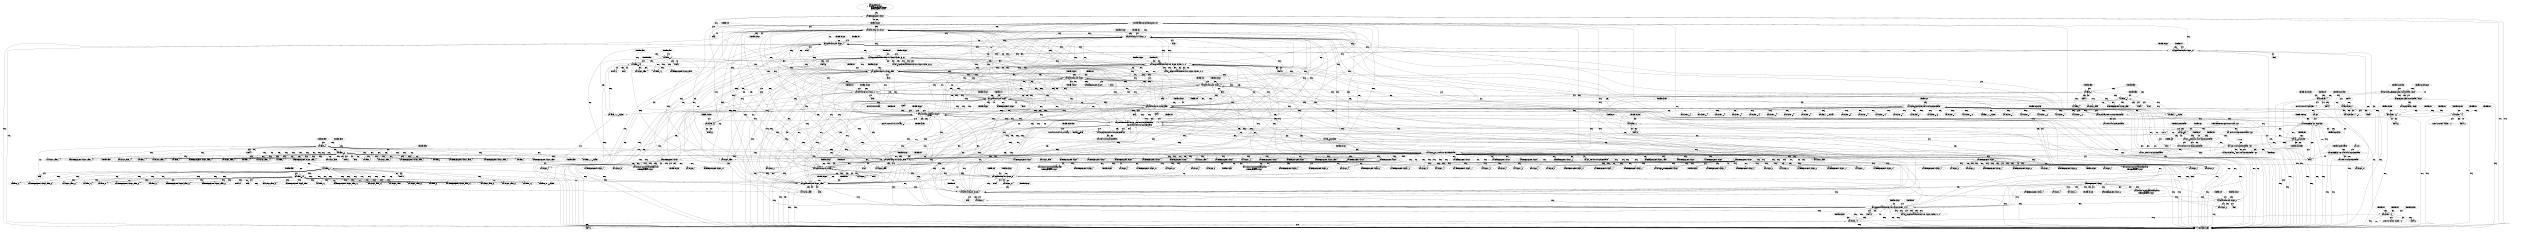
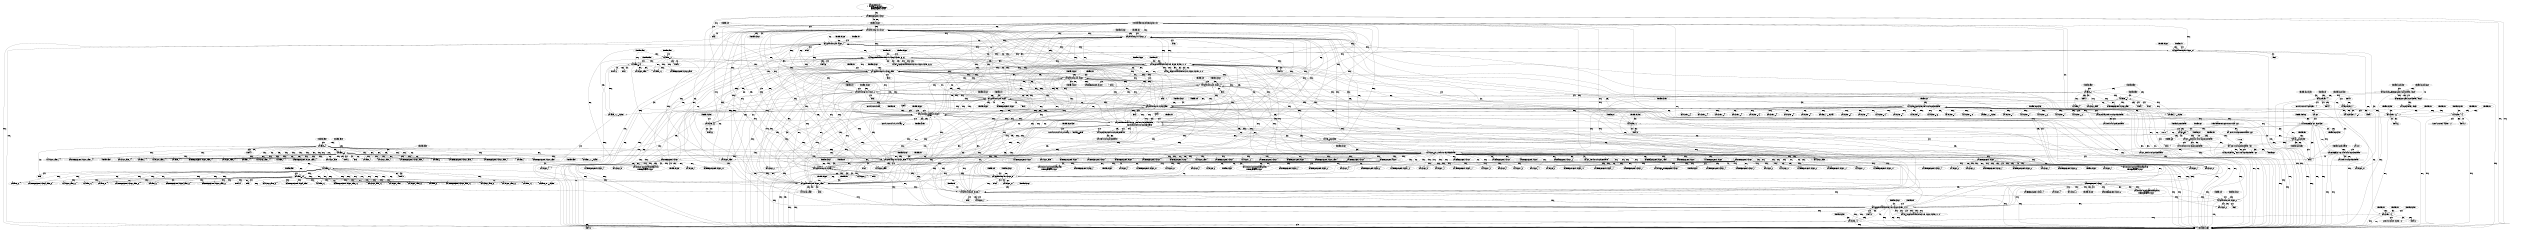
edge "(Call,ipaddr_string(ndo, obj_tptr+12))" -> "1000110": now "(MethodParameterIn,netdissect_options *ndo)" -> "1000110"
node "(Call,EXTRACT_16RET(obj_tptr+10))": label "(Call,EXTRACT_16RET(obj_tptr+10))" -> "(Call,EXTRACT_16BITS(obj_tptr+10))"
